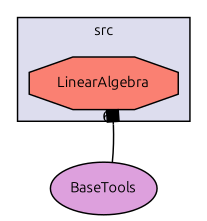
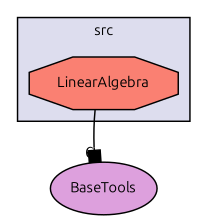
edge "BaseTools" -> "LinearAlgebra": reversed
